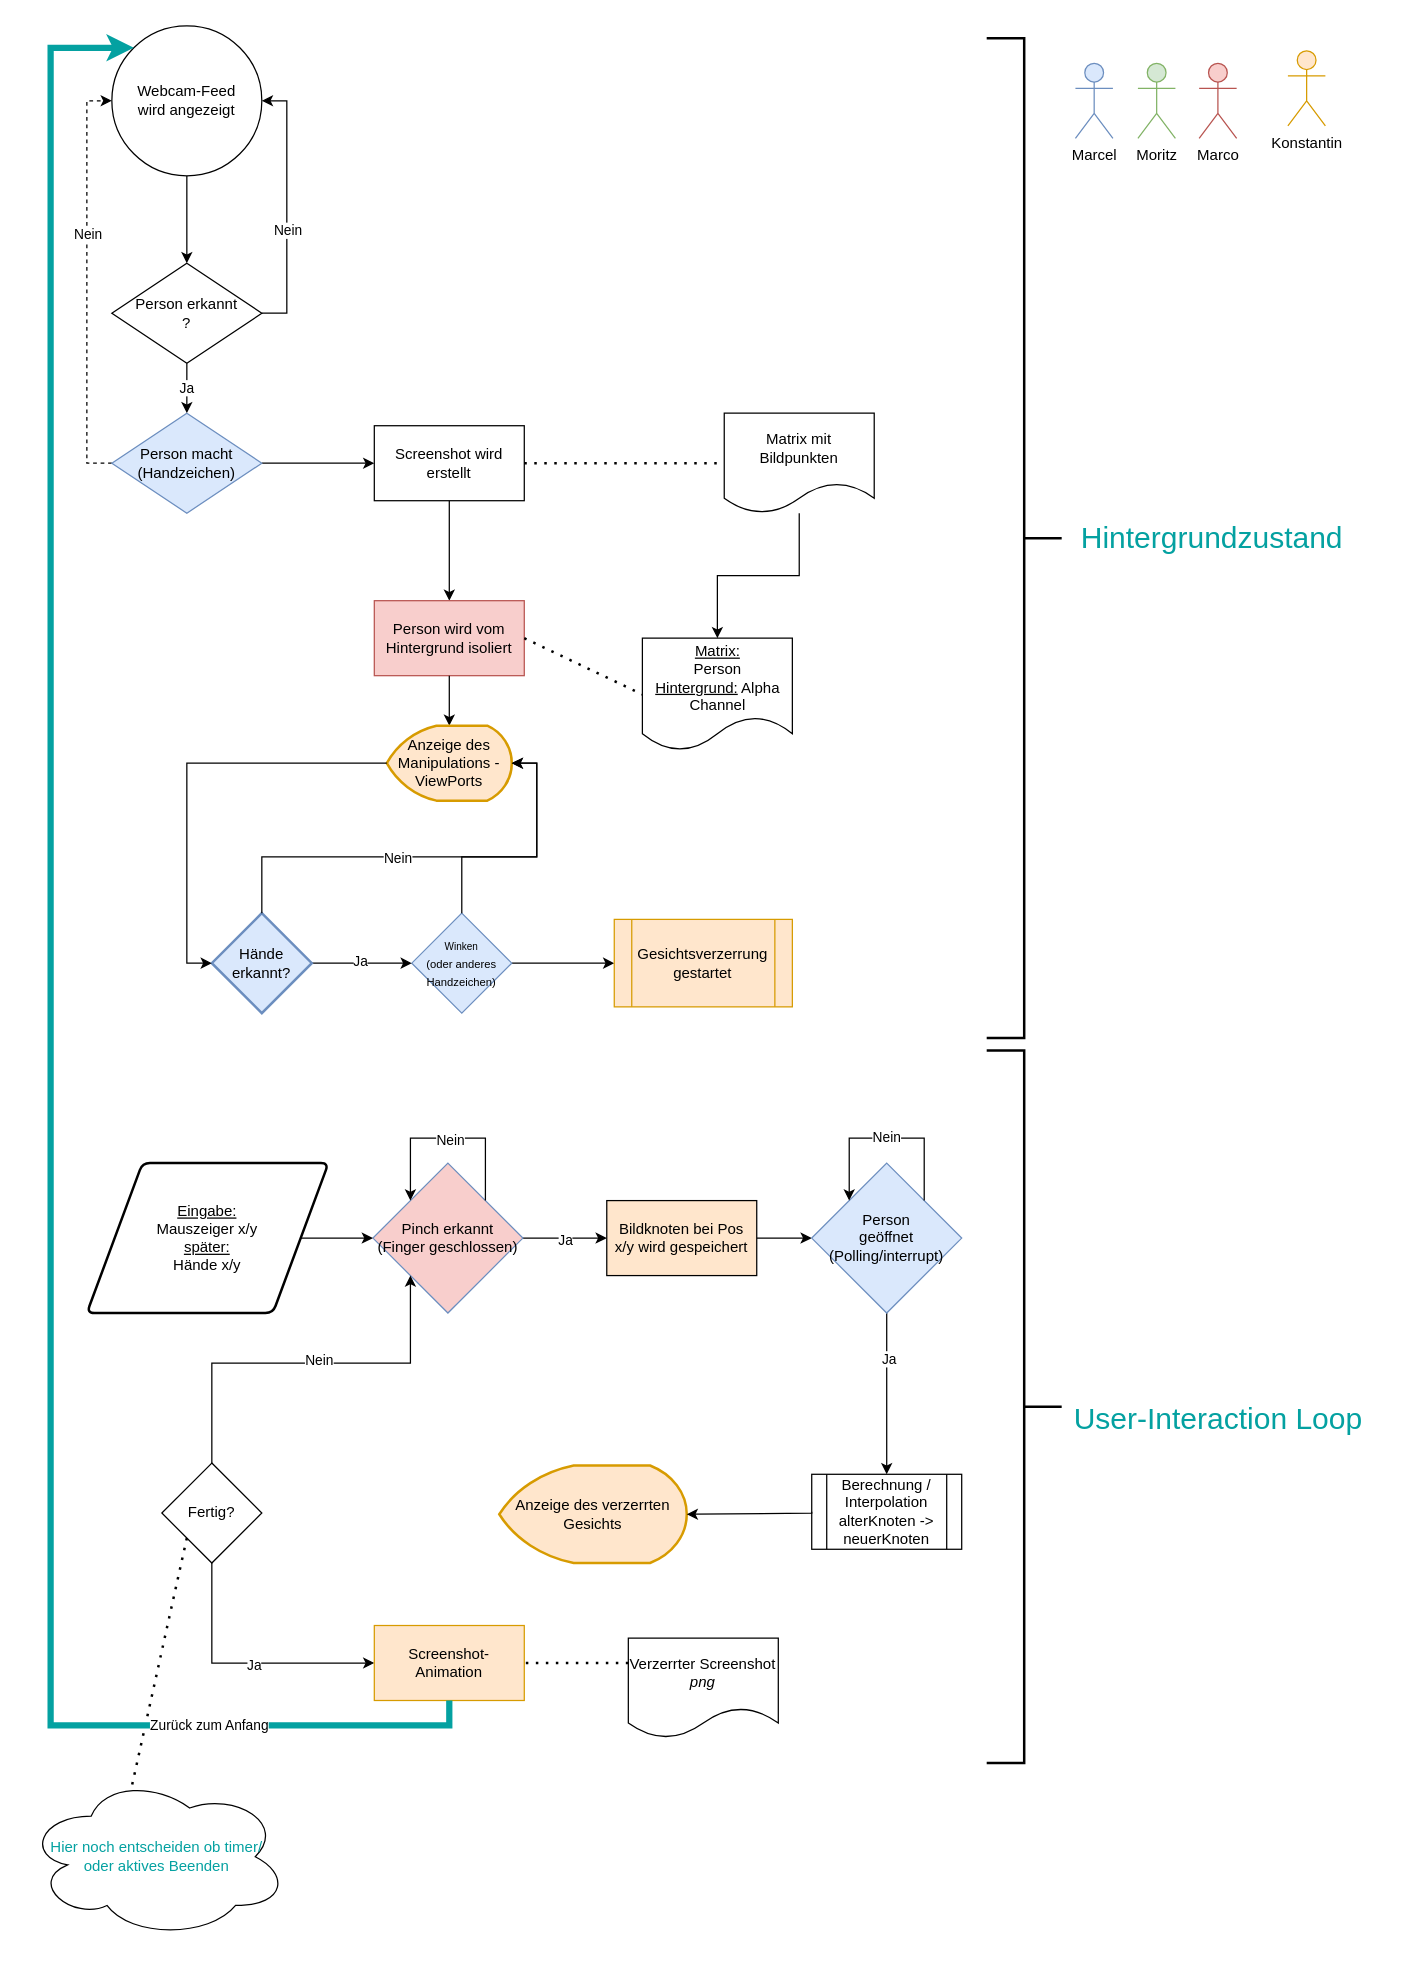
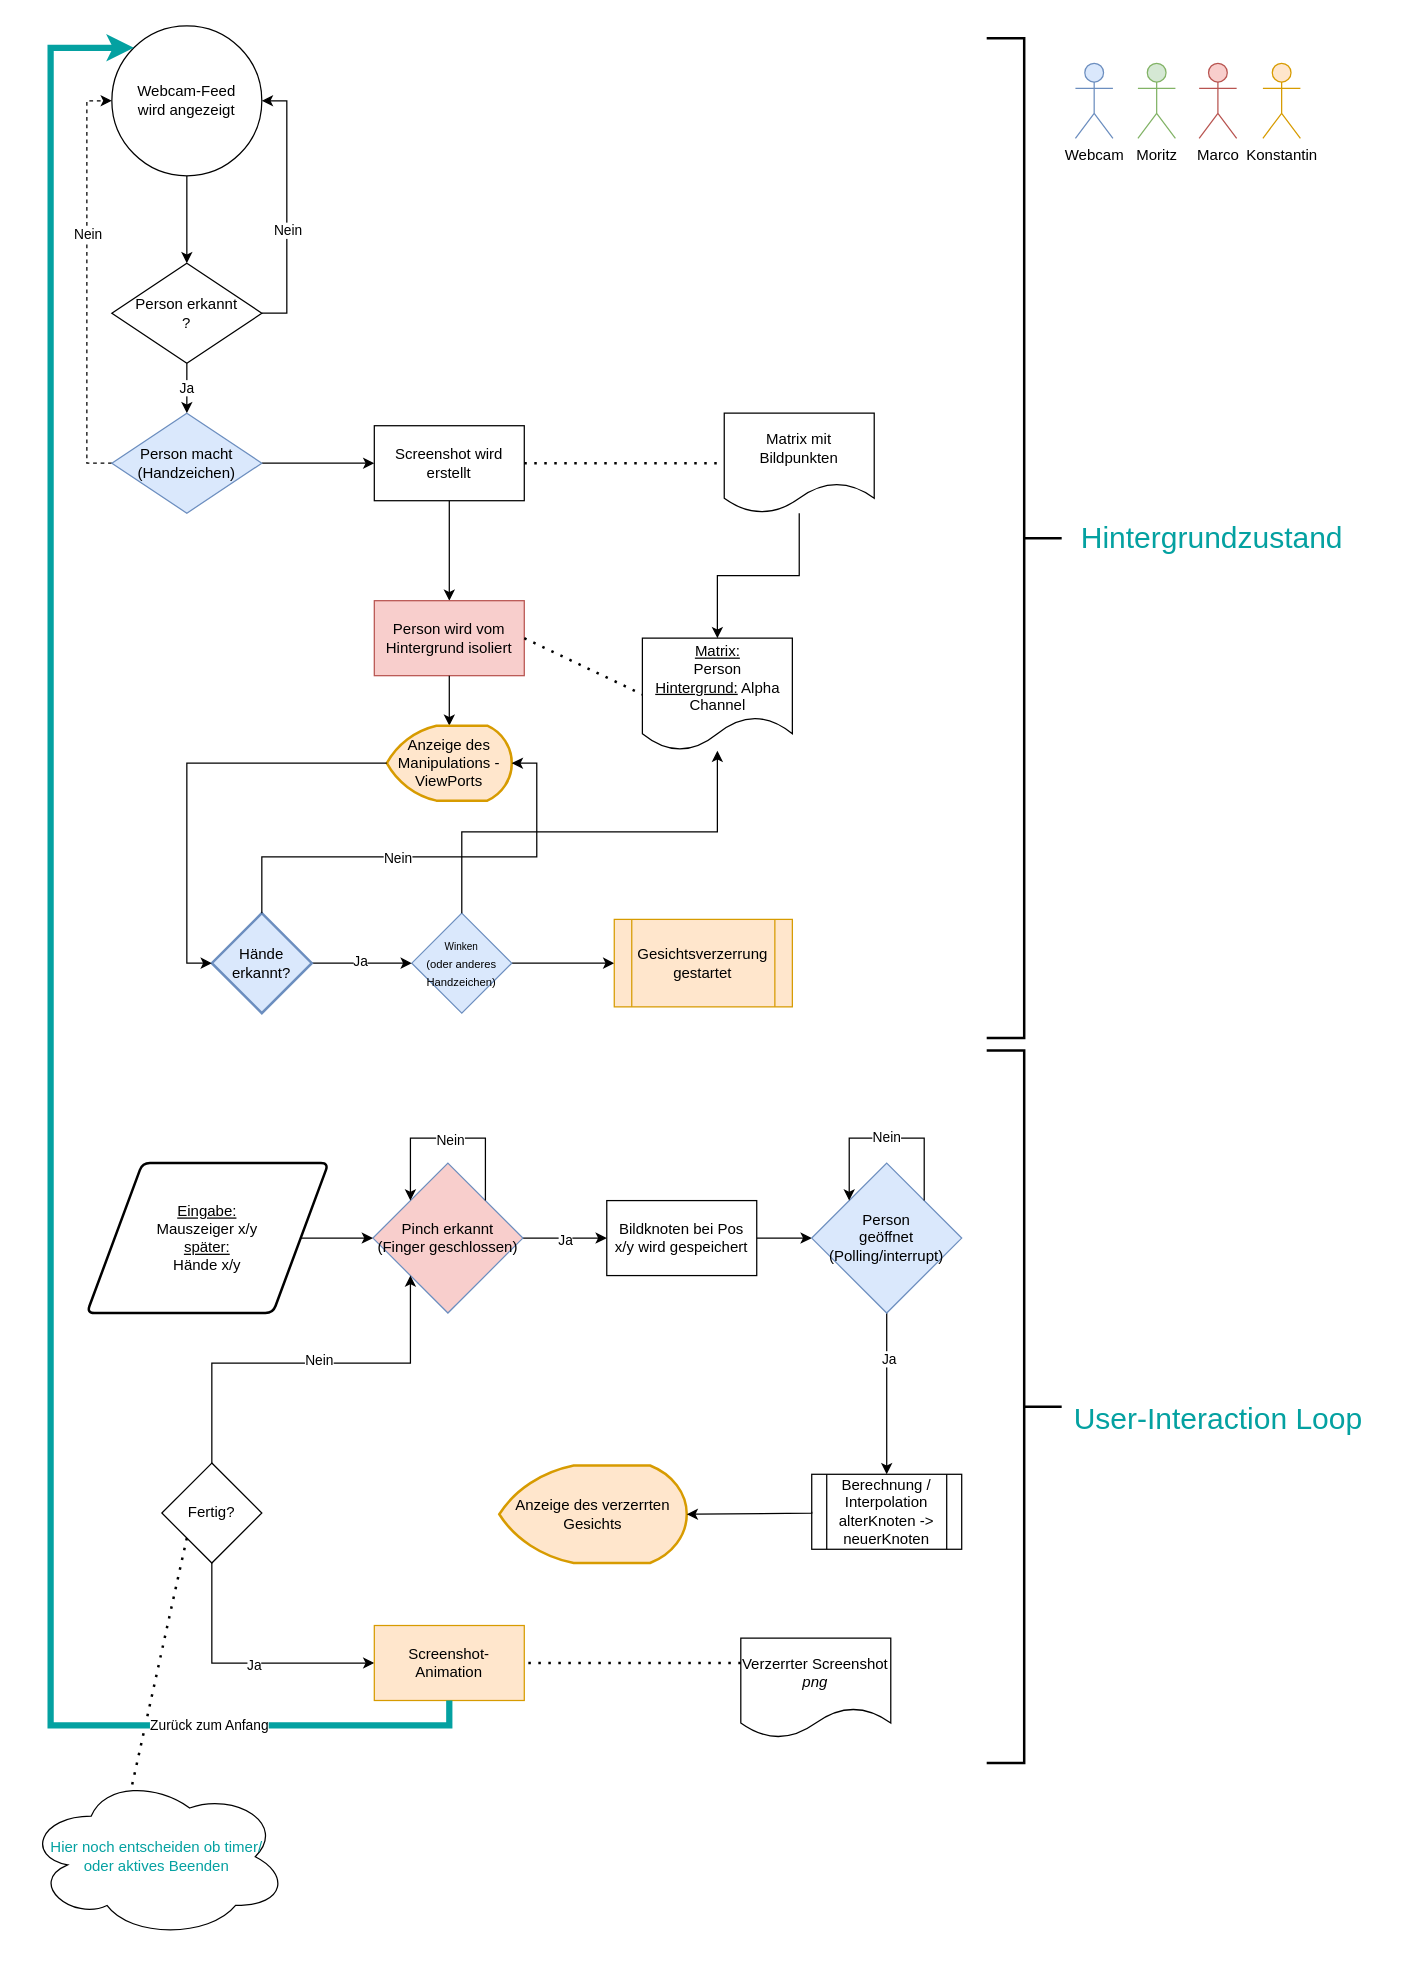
node "Konstantin": moved (1307, 88) -> (1282, 101)
node "Marcel": label "Marcel" -> "Webcam"
edge "Winken (oder anderes Handzeichen)" -> "Anzeige des Manipulations - ViewPorts": now "Winken (oder anderes Handzeichen)" -> "Matrix: Person Hintergrund: Alpha Channel"
node "Bildknoten bei Pos x/y wird gespeichert": fillcolor #ffe6cc -> #ffffff
node "Verzerrter Screenshot png": moved (703, 1688) -> (816, 1688)
